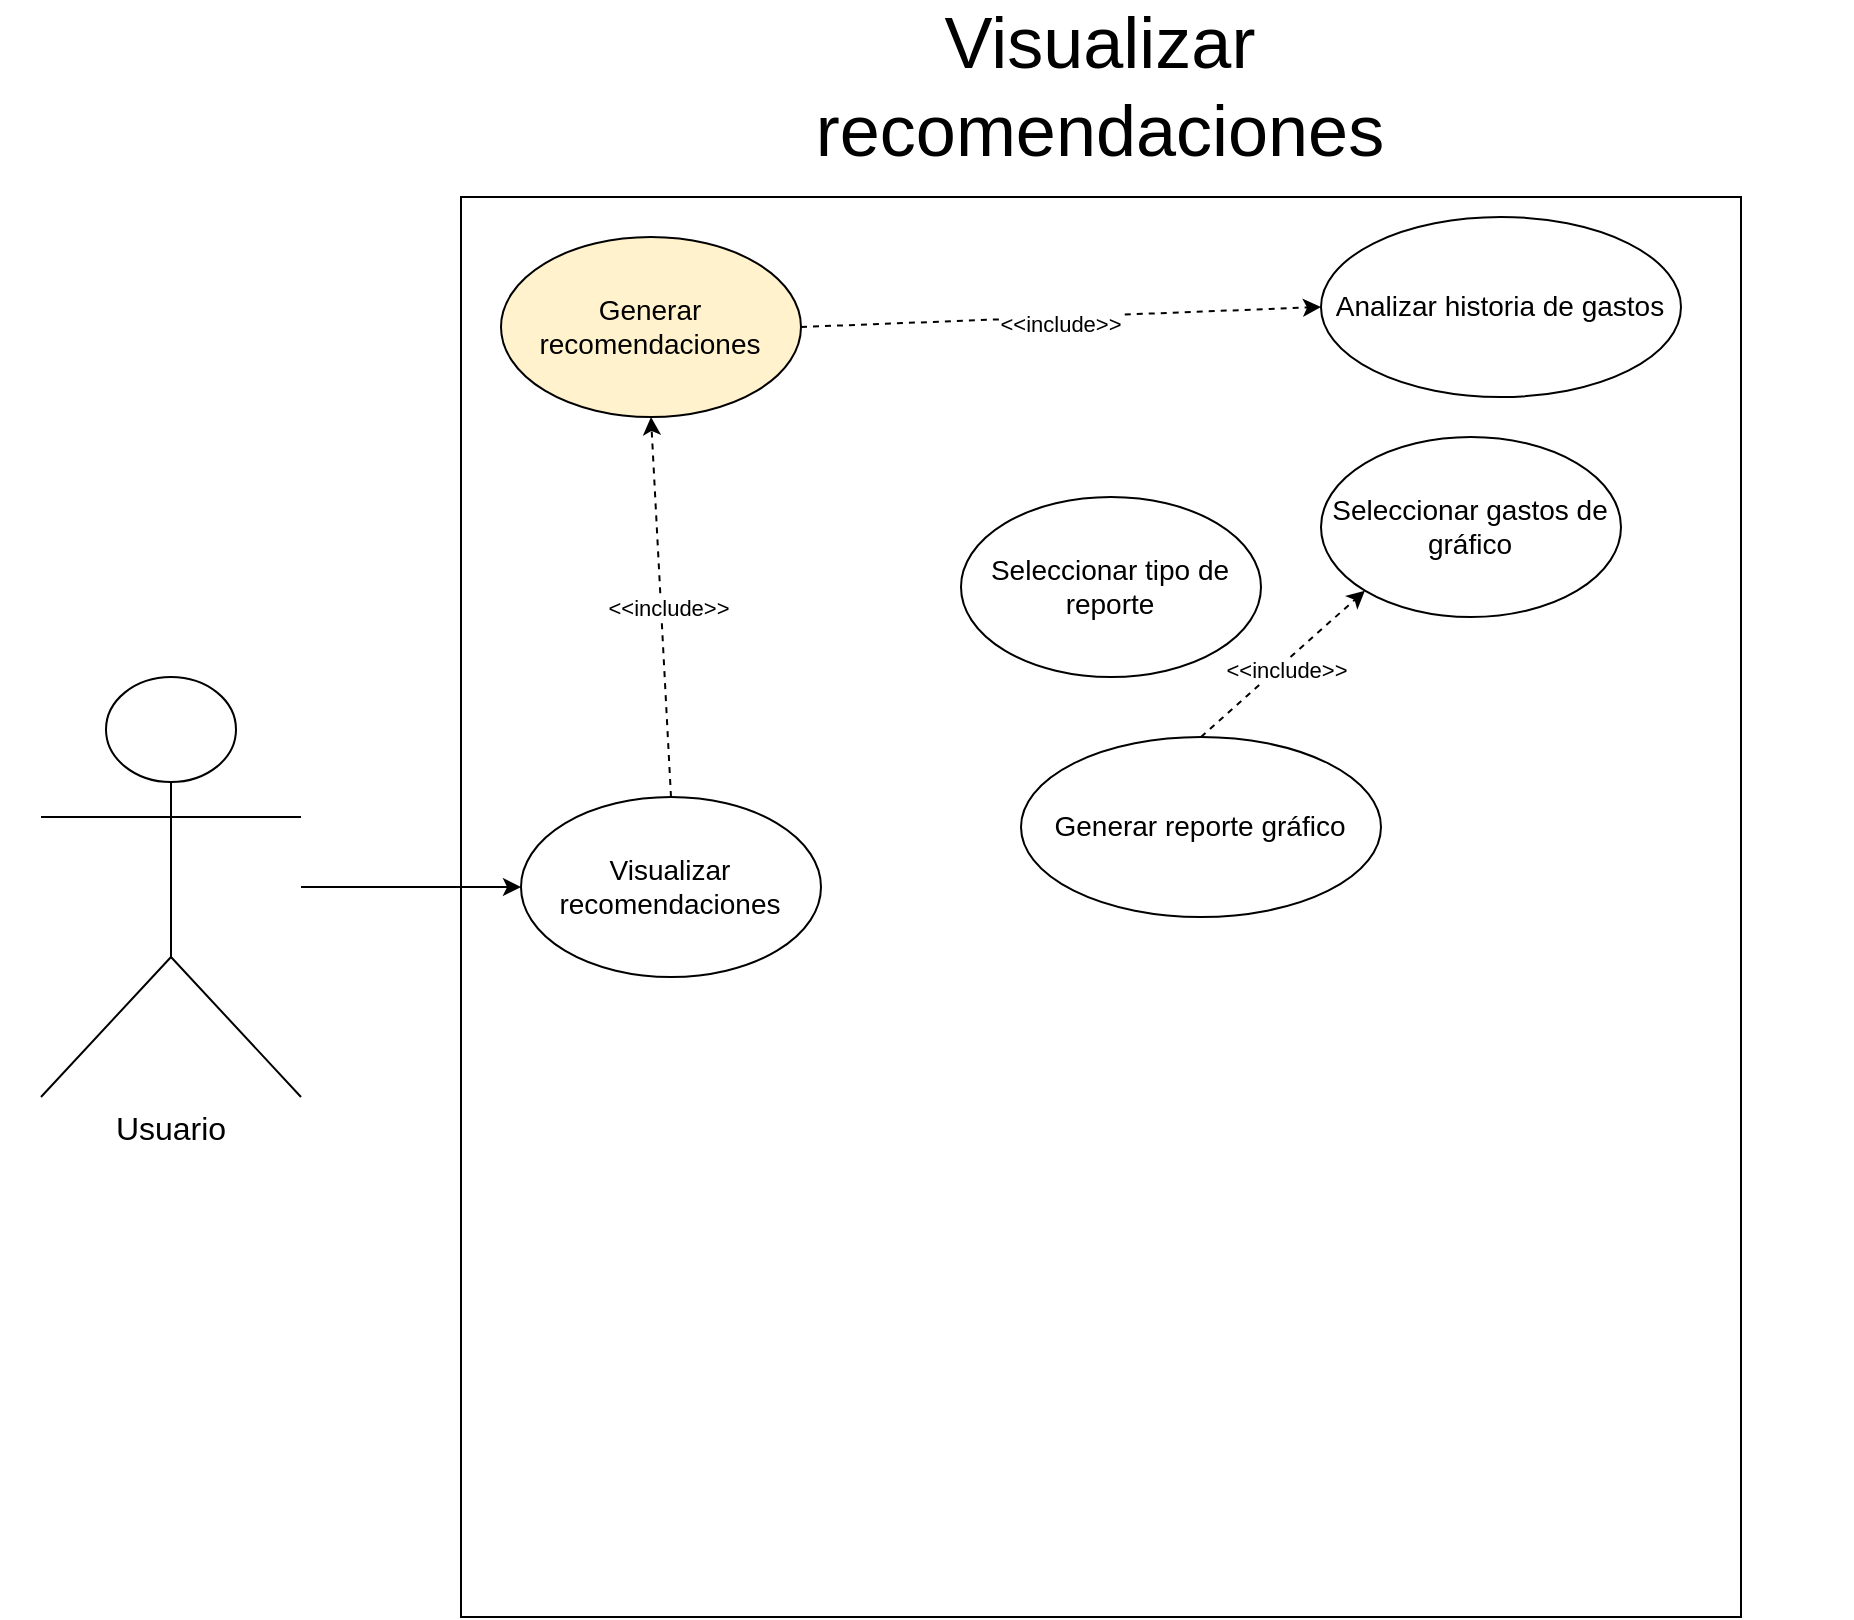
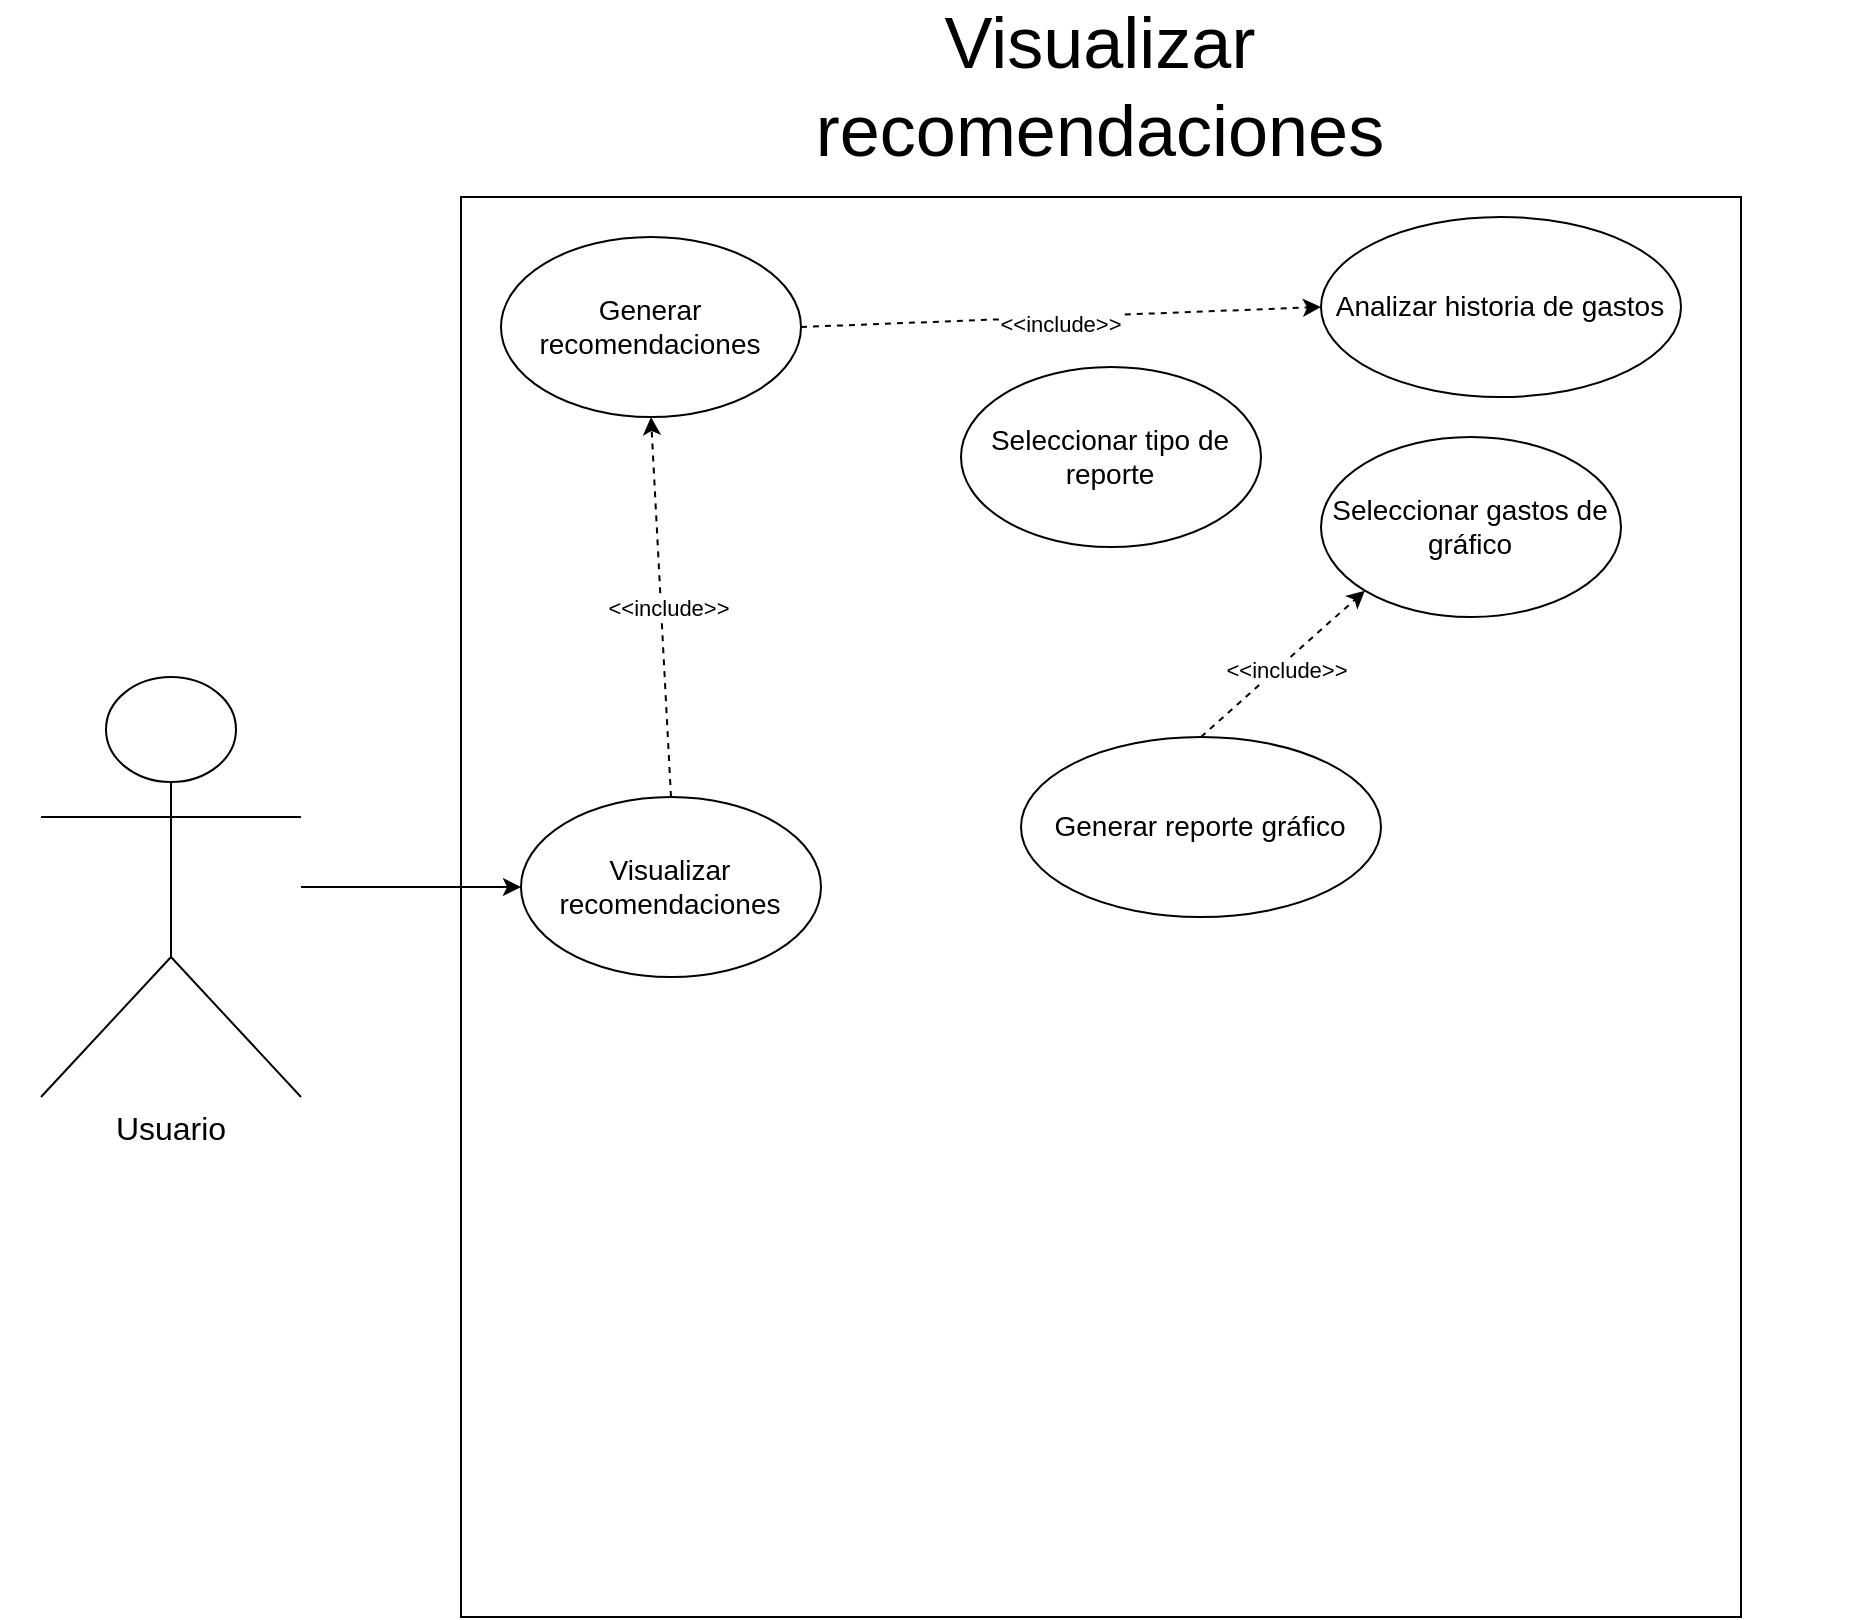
node "Generar recomendaciones": fillcolor #fff2cc -> #ffffff
node "Seleccionar tipo de reporte": moved (1111, 587) -> (1111, 457)
